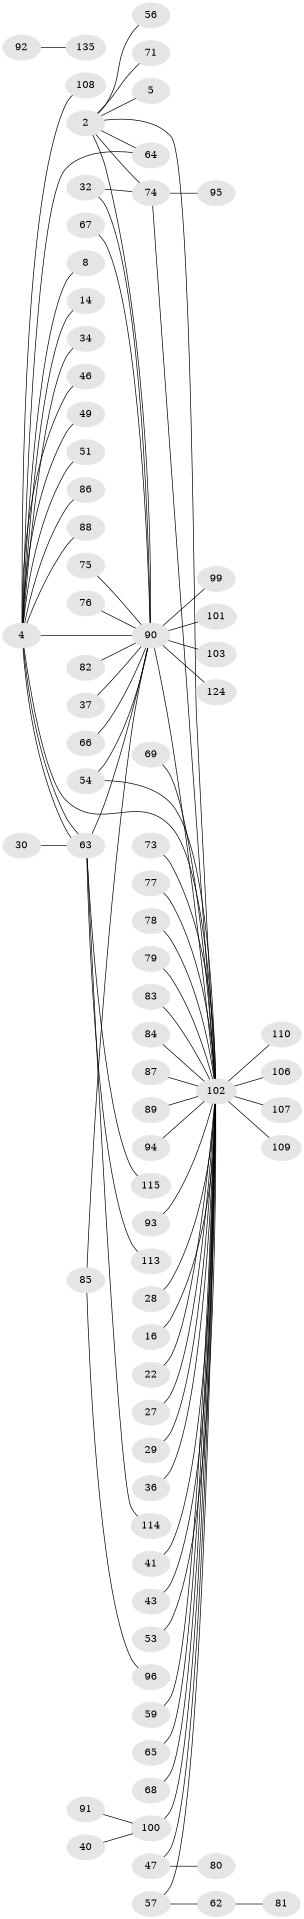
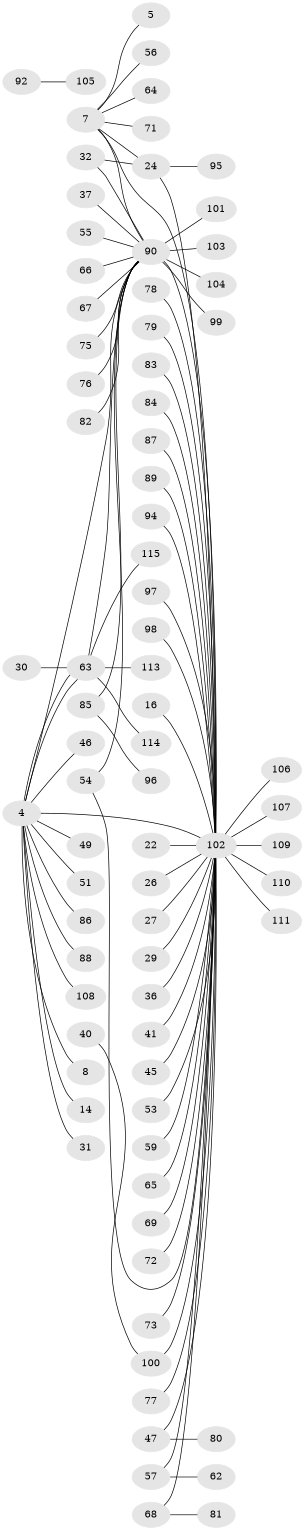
node "135": label "135" -> "105"
node "2": label "2" -> "7"
node "74": label "74" -> "24"
node "55": added
node "34": label "34" -> "31"
edge "64" -- "4": removed
node "124": label "124" -> "104"
node "26": added
node "111": added
node "93": label "93" -> "97"
node "72": added
node "28": label "28" -> "98"
node "43": label "43" -> "45"
node "91": removed
edge "62" -- "81": now "68" -- "81"
